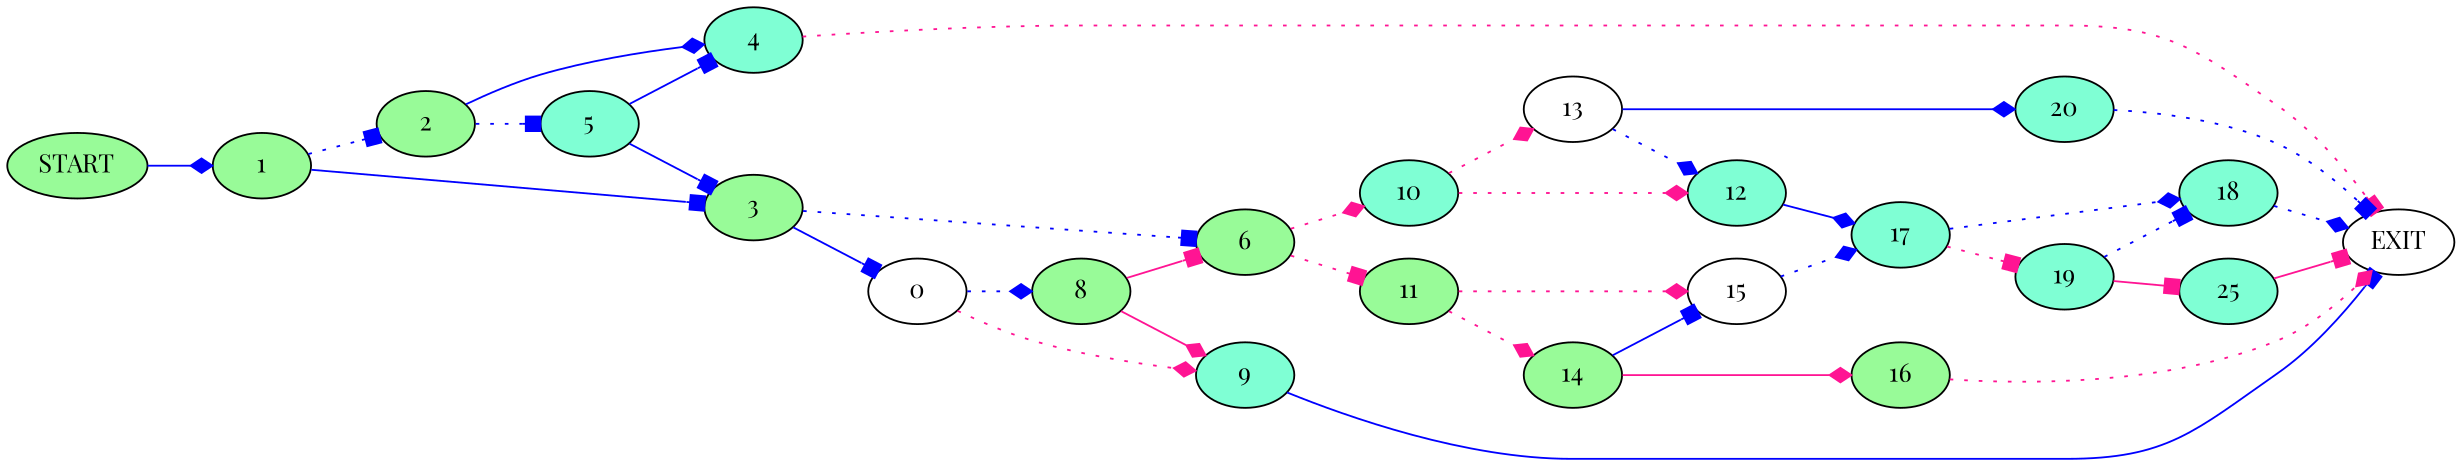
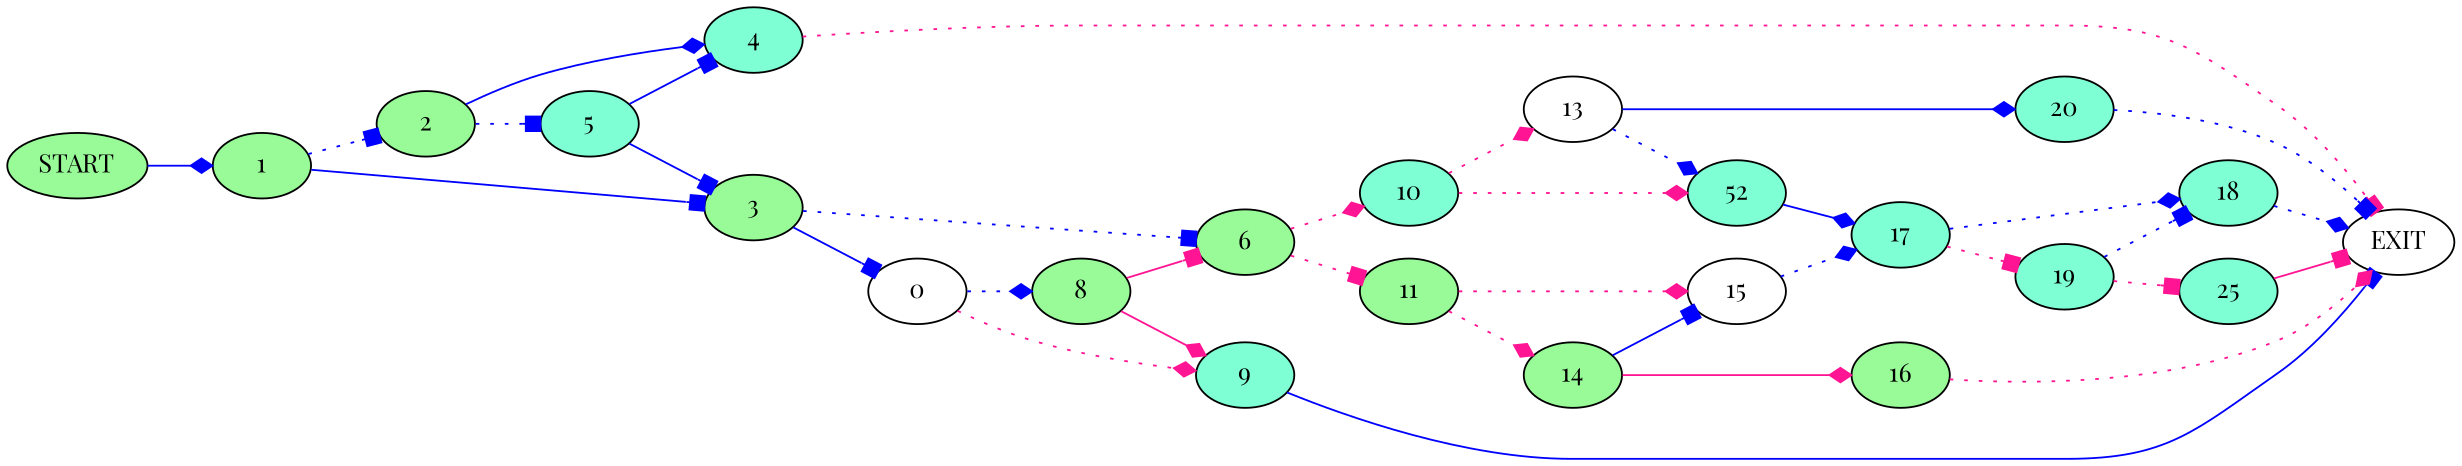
node "12": label "12" -> "52"
edge "19" -> "25": style solid -> dotted
